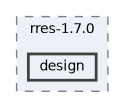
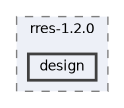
cluster "rres-1.7.0": label "rres-1.7.0" -> "rres-1.2.0"
